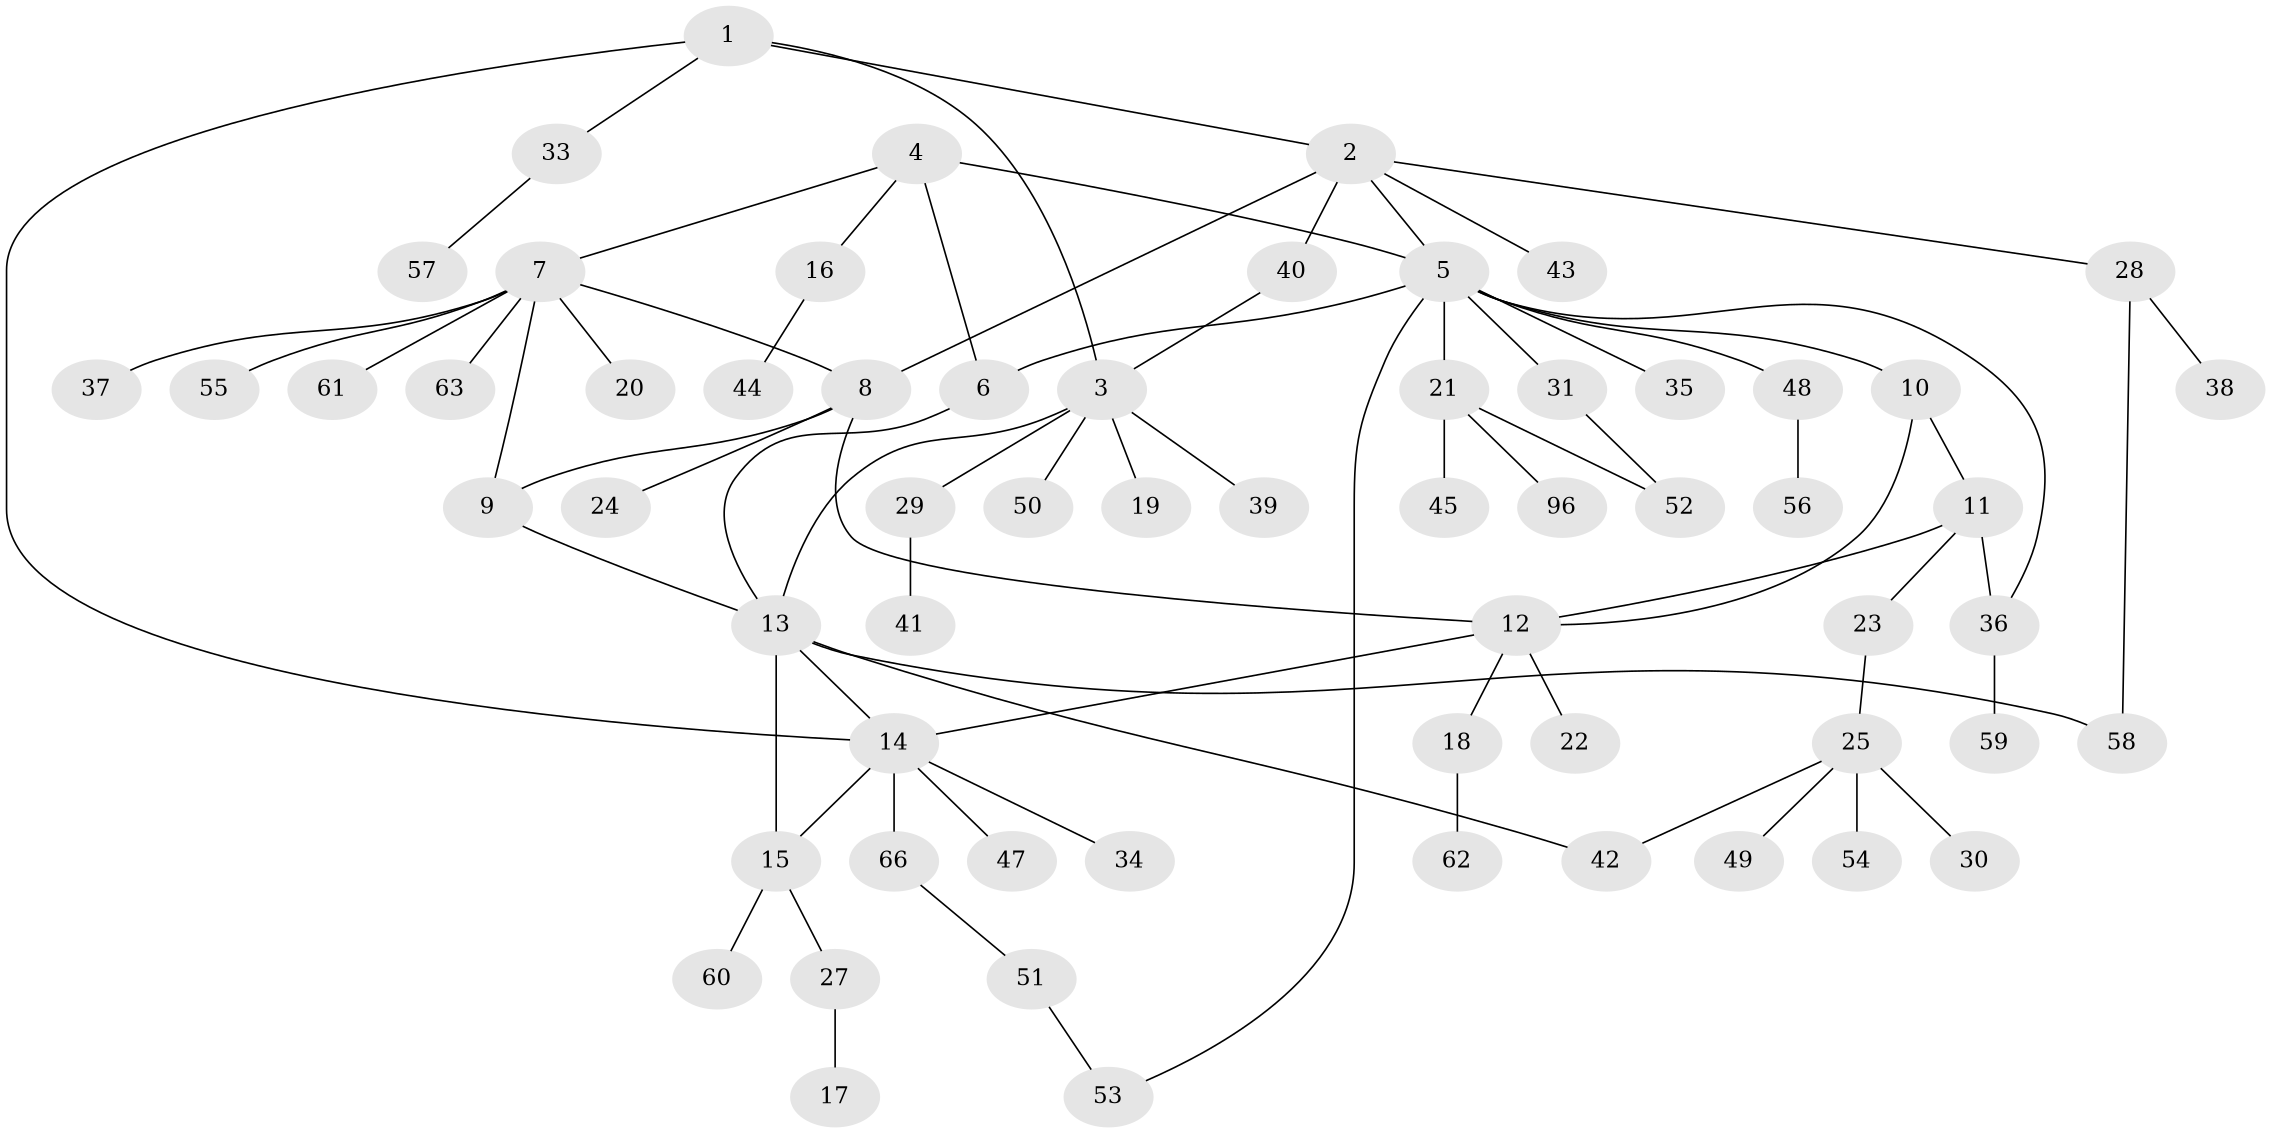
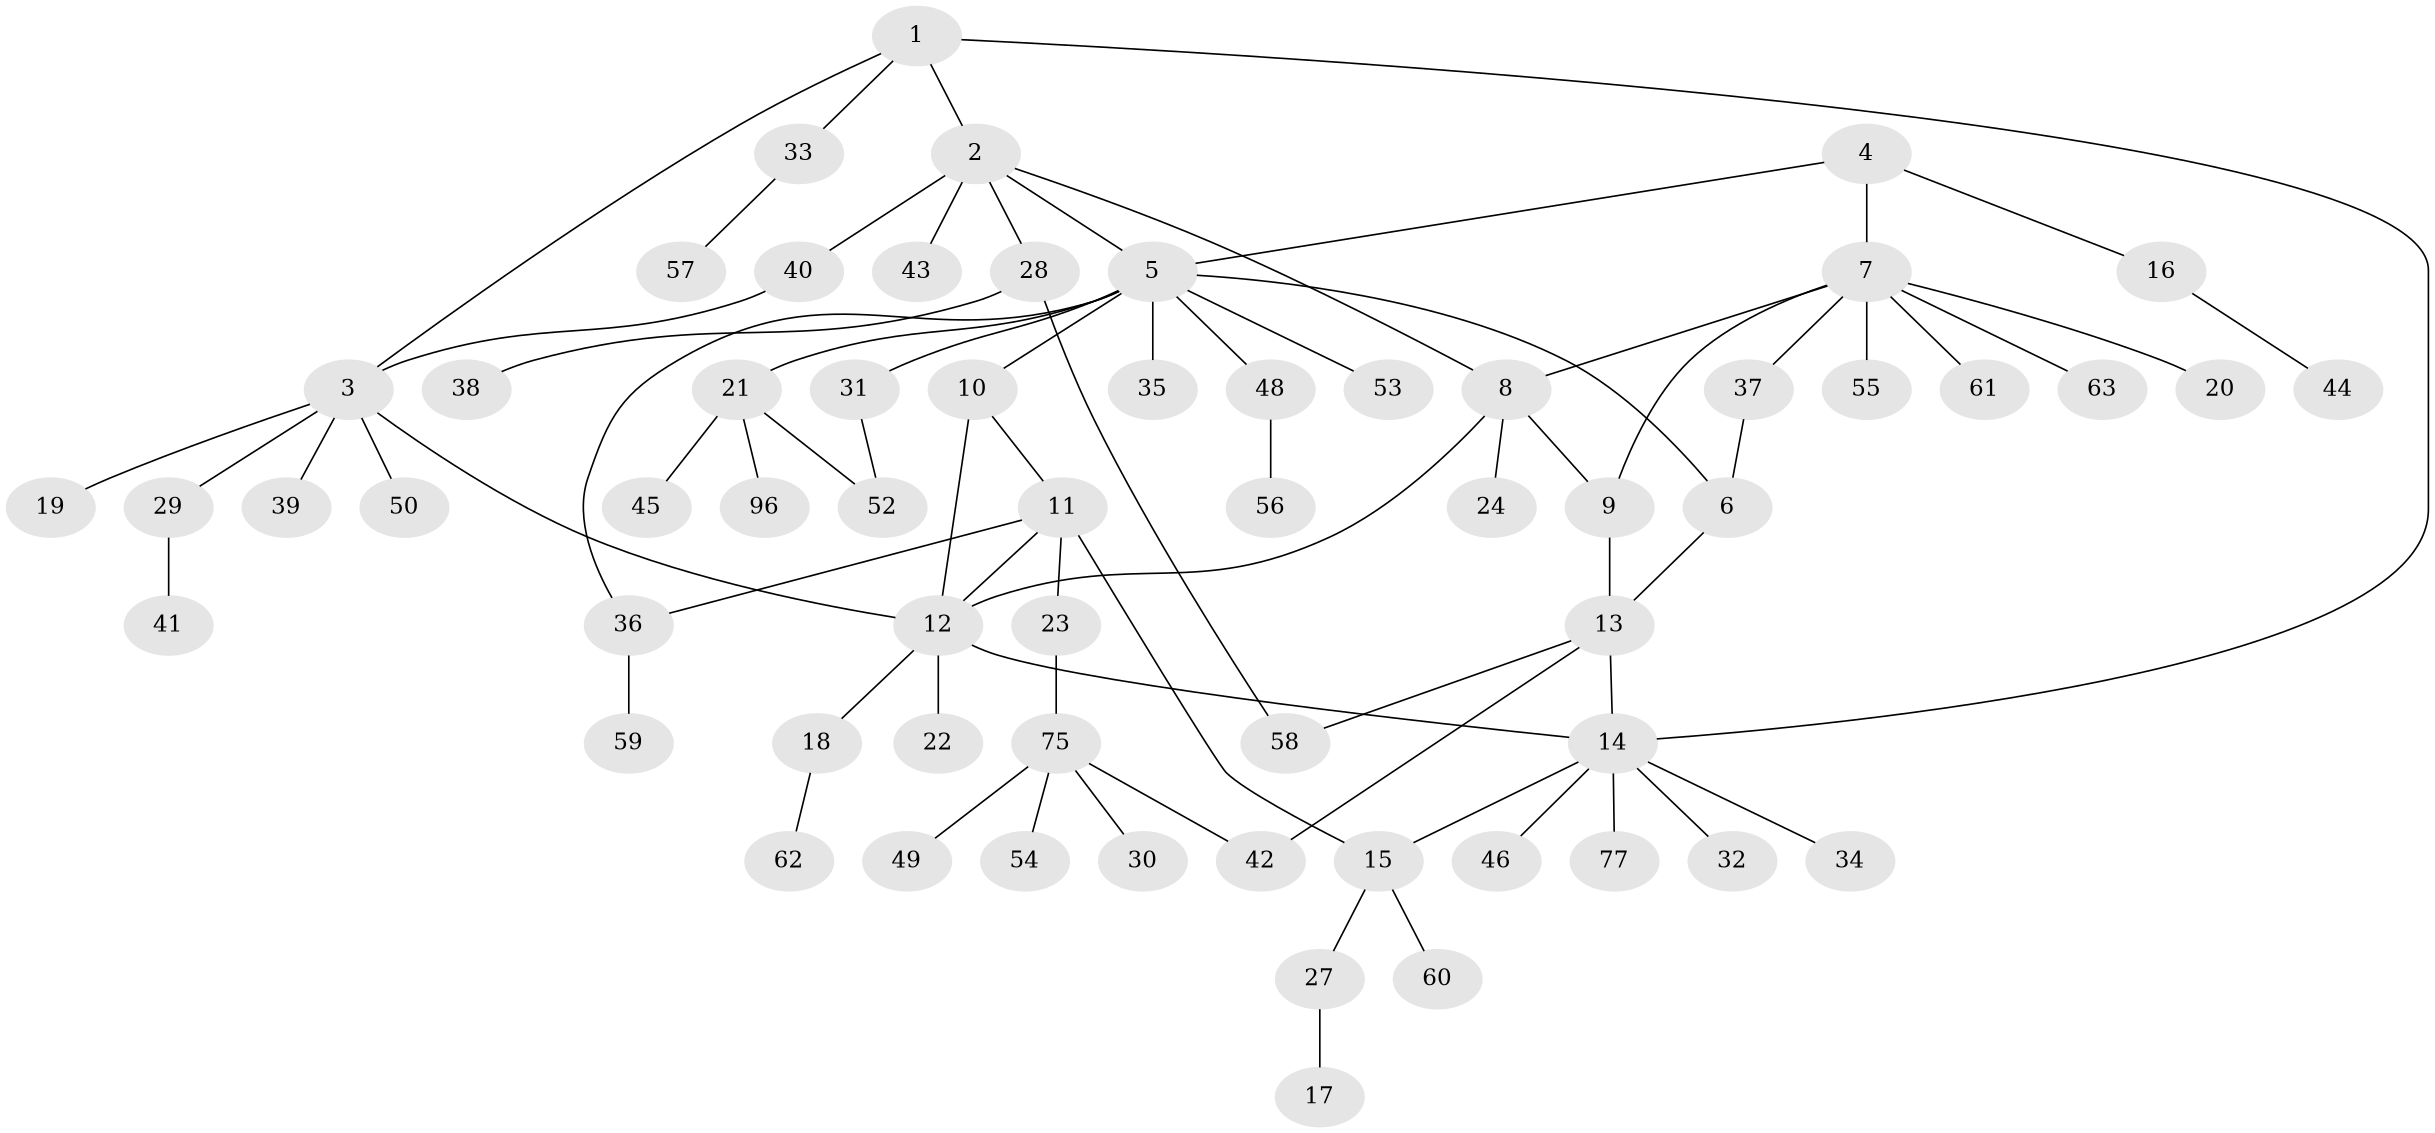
edge "4" -- "6": now "37" -- "6"
edge "3" -- "13": now "3" -- "12"
node "25": label "25" -> "75"
edge "13" -- "15": now "11" -- "15"
node "66": label "66" -> "46"
node "47": label "47" -> "77"
node "32": added
node "51": removed
